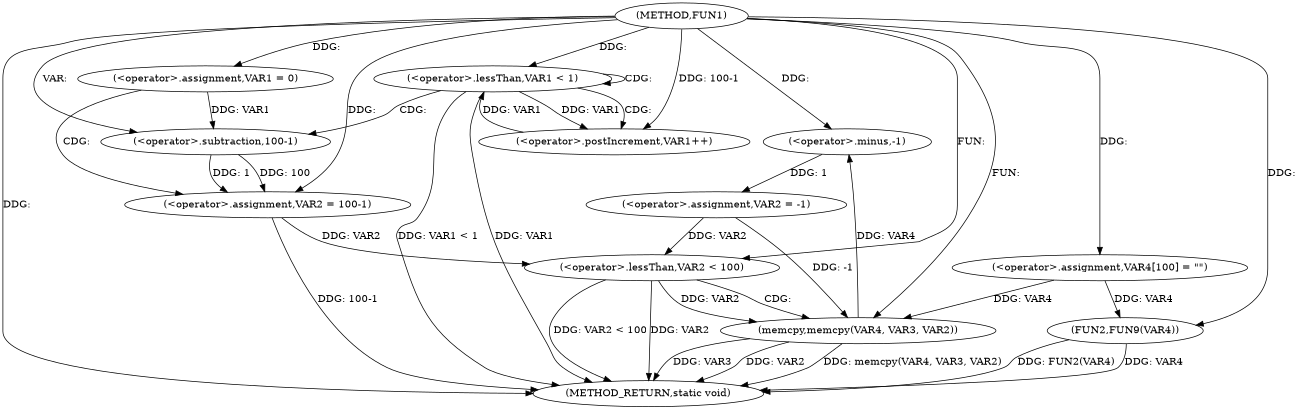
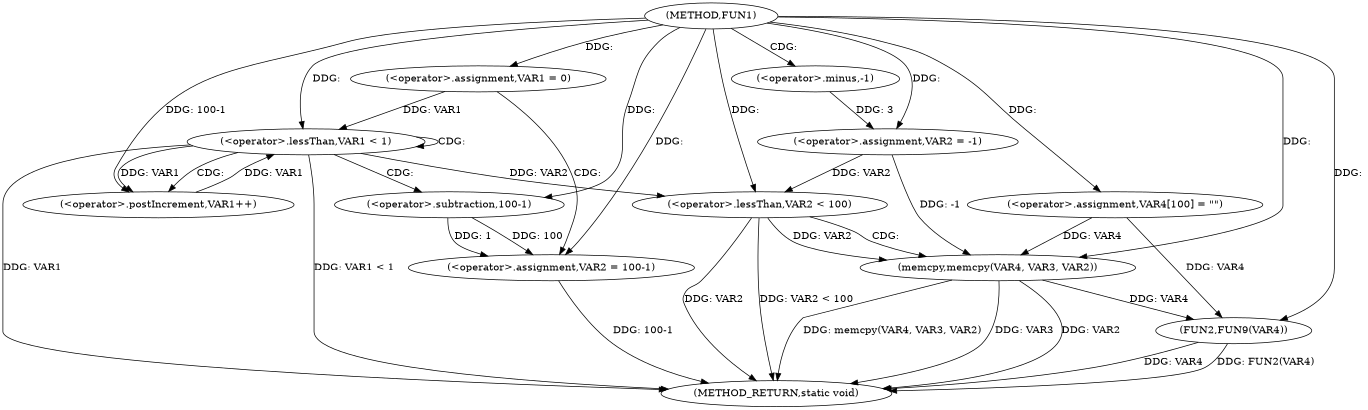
edge "(METHOD,FUN1)" -> "(<operator>.subtraction,100-1)": label "VAR: " -> "DDG: "
edge "(METHOD,FUN1)" -> "(<operator>.minus,-1)": label "DDG: " -> "CDG: "
edge "(<operator>.assignment,VAR1 = 0)" -> "(<operator>.subtraction,100-1)": now "(<operator>.assignment,VAR1 = 0)" -> "(<operator>.lessThan,VAR1 < 1)"
edge "(METHOD,FUN1)" -> "(<operator>.lessThan,VAR2 < 100)": label "FUN: " -> "DDG: "
edge "(METHOD,FUN1)" -> "(METHOD_RETURN,static void)": now "(METHOD,FUN1)" -> "(<operator>.assignment,VAR2 = -1)"
edge "(<operator>.minus,-1)" -> "(<operator>.assignment,VAR2 = -1)": label "DDG: 1" -> "DDG: 3"
edge "(METHOD,FUN1)" -> "(memcpy,memcpy(VAR4, VAR3, VAR2))": label "FUN: " -> "DDG: "
edge "(memcpy,memcpy(VAR4, VAR3, VAR2))" -> "(<operator>.minus,-1)": now "(memcpy,memcpy(VAR4, VAR3, VAR2))" -> "(FUN2,FUN9(VAR4))"
edge "(<operator>.assignment,VAR2 = 100-1)" -> "(<operator>.lessThan,VAR2 < 100)": now "(<operator>.lessThan,VAR1 < 1)" -> "(<operator>.lessThan,VAR2 < 100)"
